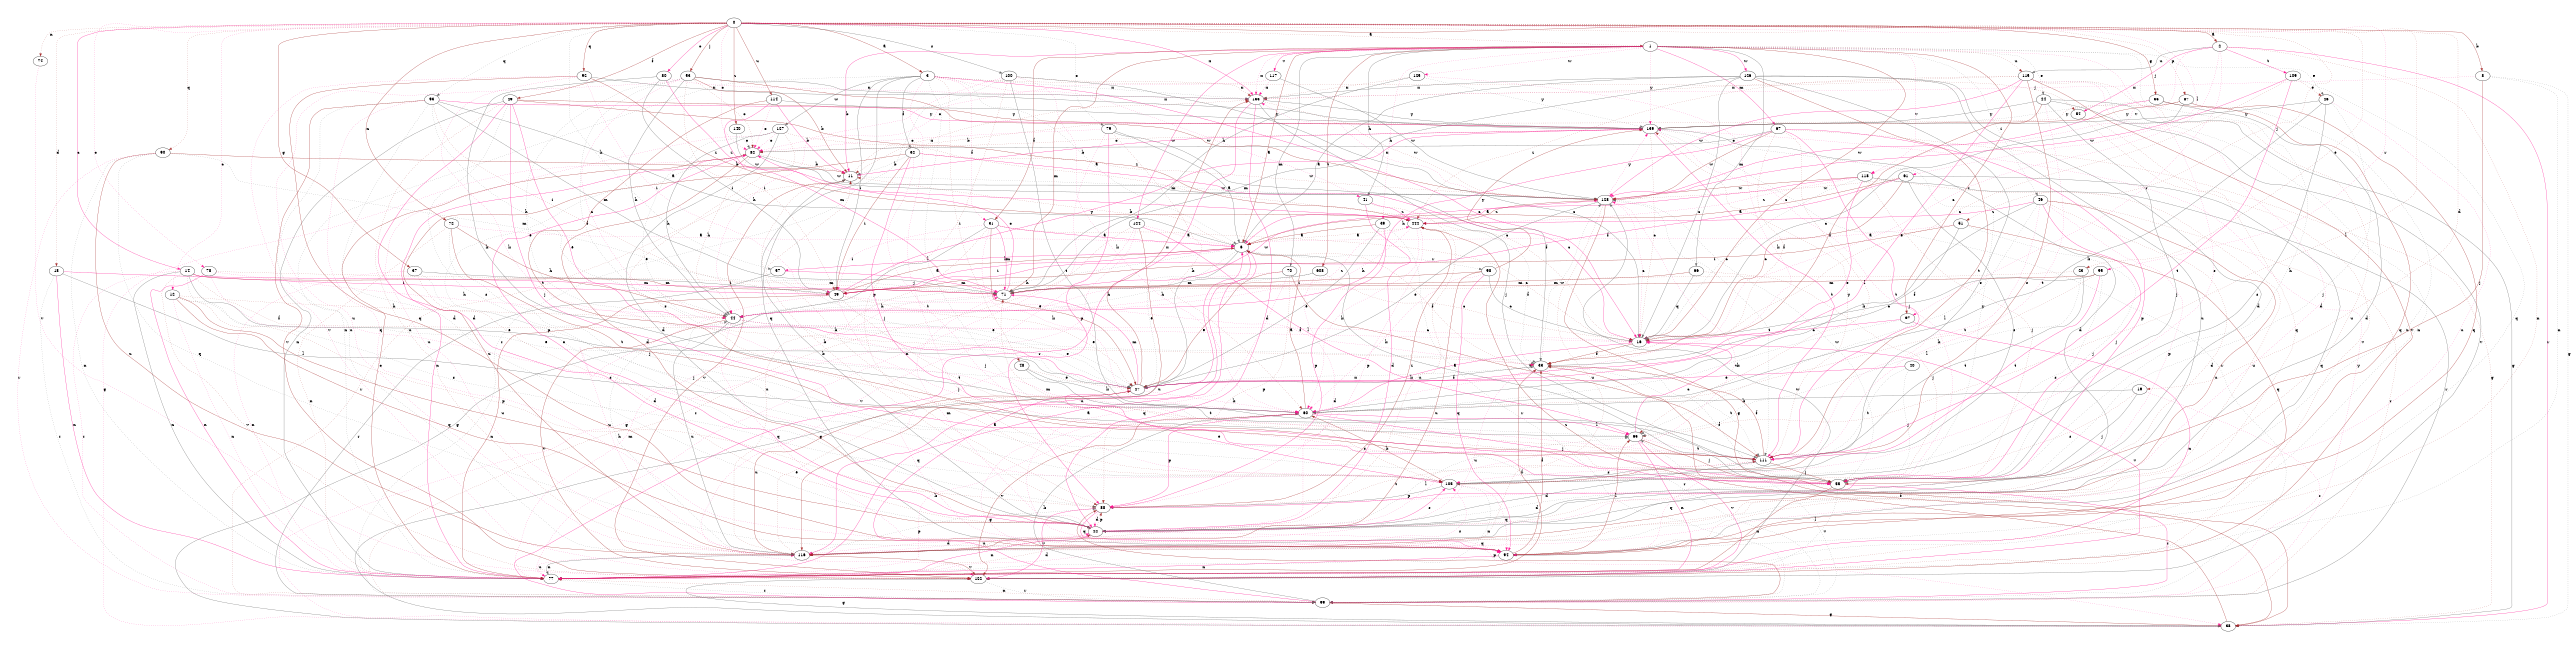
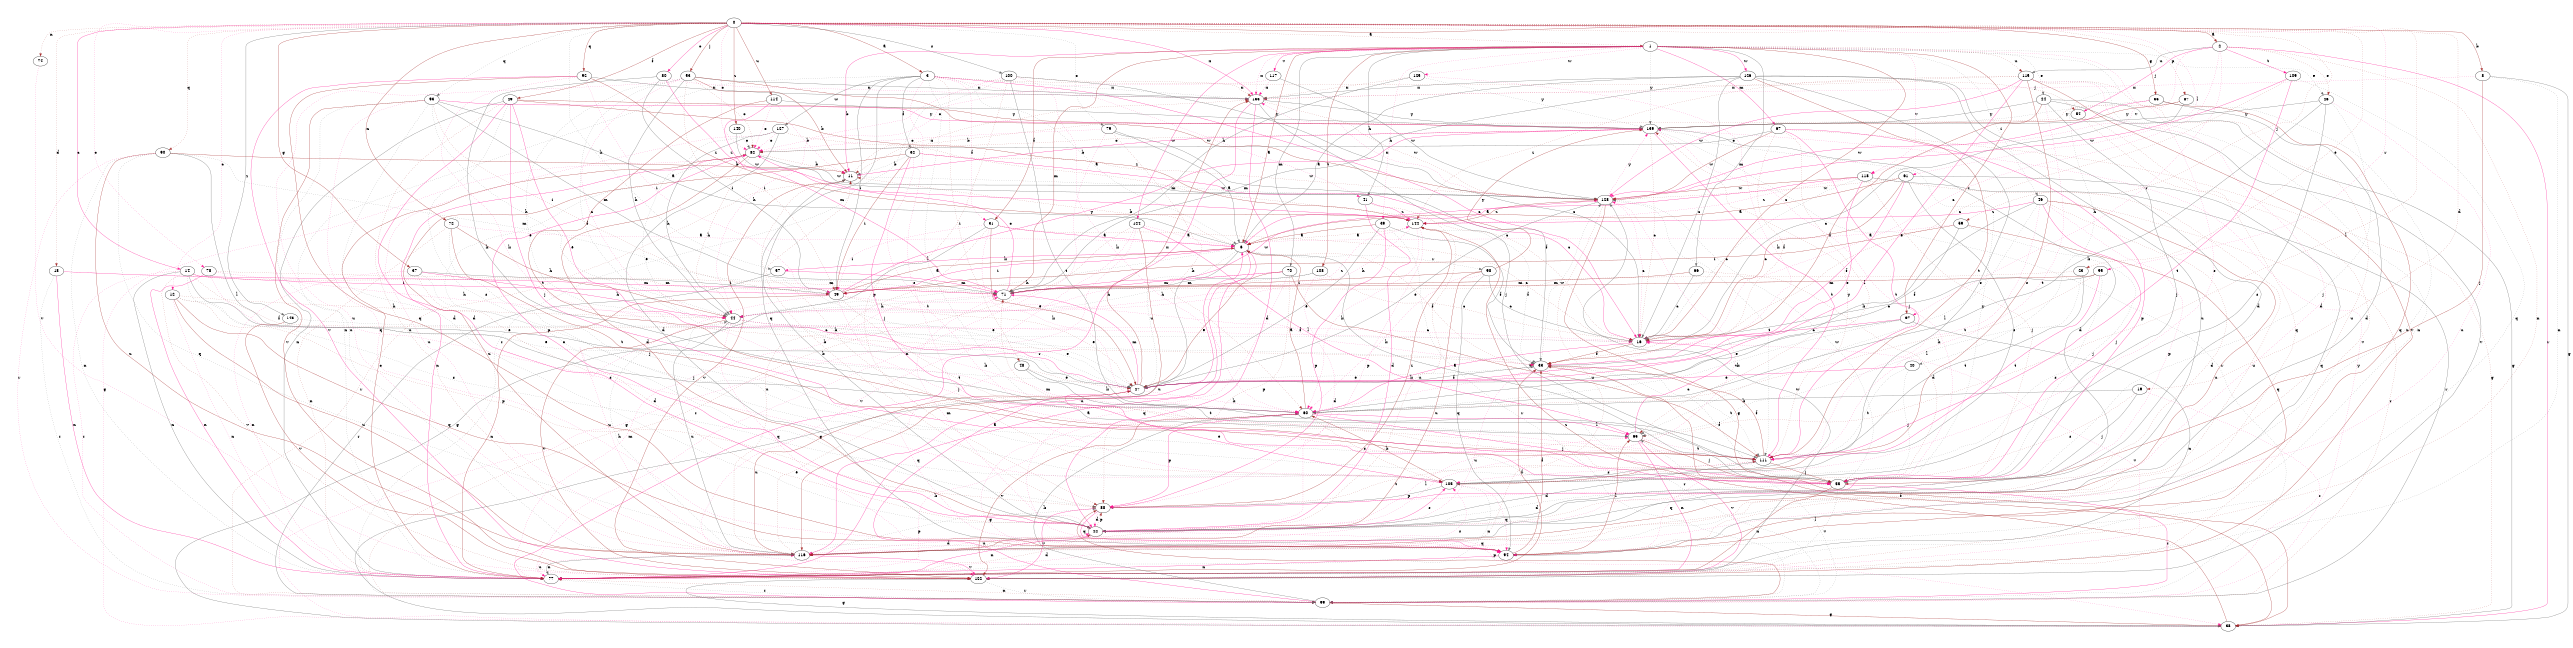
edge "109" -> "26": now "2" -> "26"
edge "1" -> "139": color deeppink -> gray40
edge "53" -> "139": now "53" -> "133"
edge "1" -> "55": now "1" -> "40"
edge "114" -> "11": style solid -> dotted
node "444": label "444" -> "144"
node "51": label "51" -> "59"
edge "31" -> "71": now "70" -> "71"
edge "61" -> "49": now "61" -> "33"
node "608": label "608" -> "108"
edge "39" -> "33": added, label "f"
edge "3" -> "105": label "j" -> "s"
edge "14" -> "71": style solid -> dotted
edge "67" -> "44": now "37" -> "44"
edge "66" -> "16": label "q" -> "c"
node "143": added
edge "6" -> "27": label "e" -> "u"
edge "79" -> "88": removed, label "p"
edge "44" -> "60": label "j" -> "k"
edge "97" -> "27": added, label "e"
edge "33" -> "27": label "x" -> "e"
edge "66" -> "55": label "j" -> "d"
edge "127" -> "105": removed, label "s"
edge "18" -> "65": now "90" -> "65"
edge "98" -> "94": color deeppink -> gray40
edge "92" -> "122": style dotted -> solid
edge "12" -> "22": now "12" -> "116"
edge "8" -> "38": style dotted -> solid
edge "87" -> "94": removed, label "q"
edge "22" -> "65": color gray40 -> deeppink
edge "97" -> "77": color deeppink -> gray40
edge "116" -> "122": color brown -> deeppink
edge "16" -> "122": style solid -> dotted
